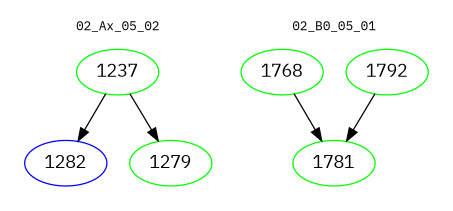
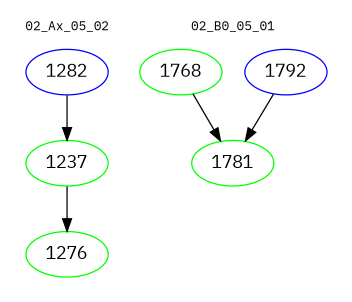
node "1792": color green -> blue
edge "1237" -> "1282": reversed
node "1279": label "1279" -> "1276"
